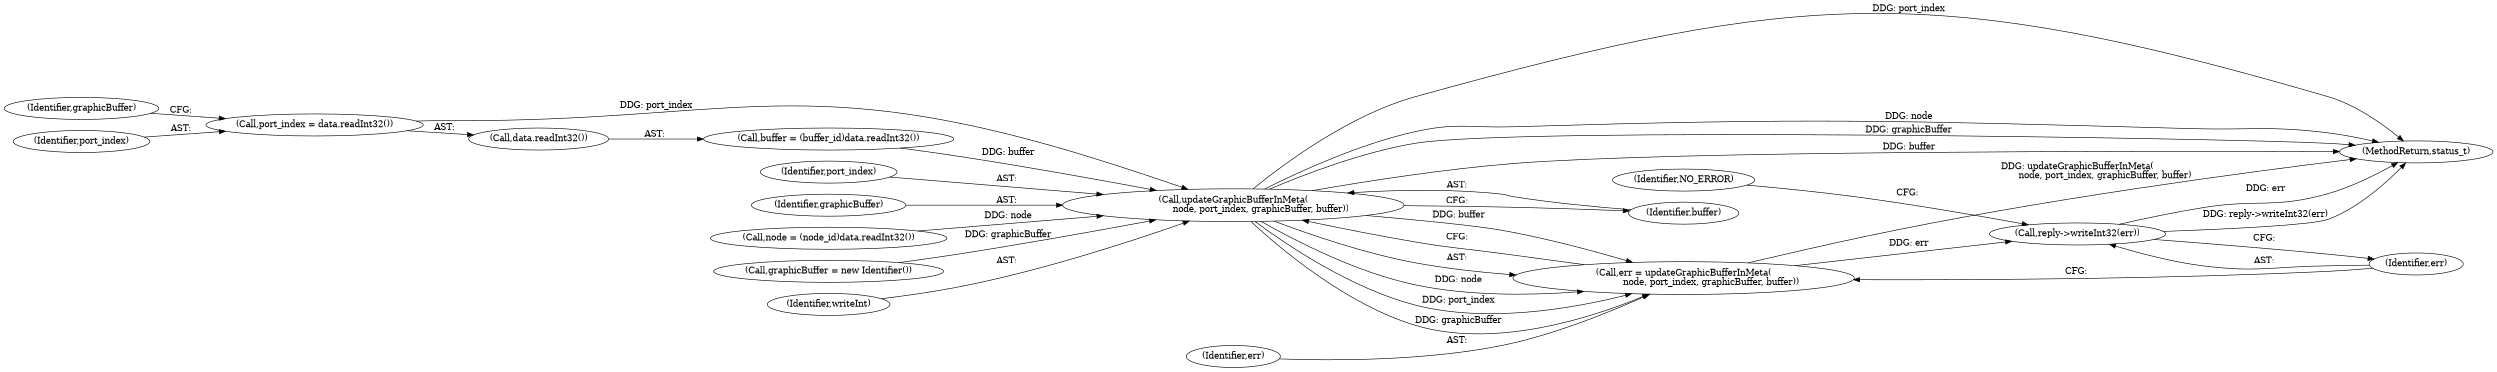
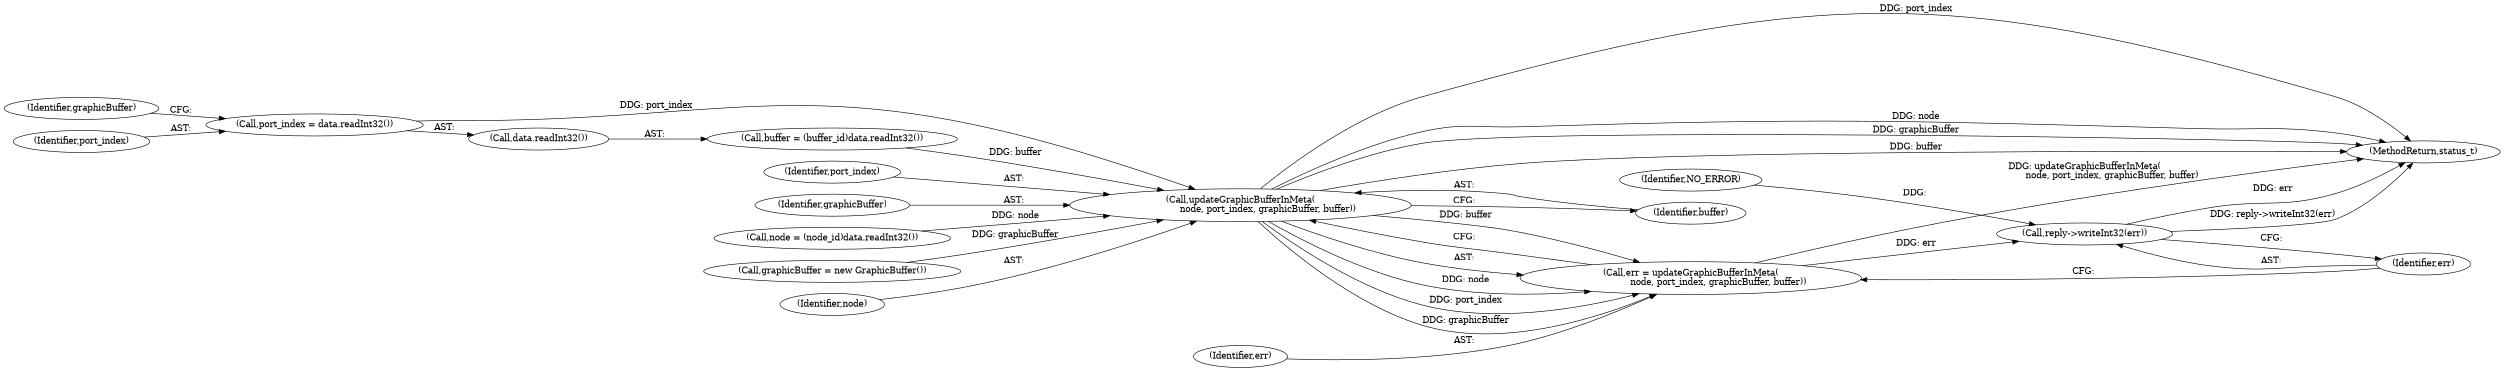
edge "(Identifier,NO_ERROR)" -> "(Call,reply->writeInt32(err))": label "CFG: " -> "DDG: "
node "(Call,graphicBuffer = new Identifier())": label "(Call,graphicBuffer = new Identifier())" -> "(Call,graphicBuffer = new GraphicBuffer())"
node "(Identifier,writeInt)": label "(Identifier,writeInt)" -> "(Identifier,node)"
